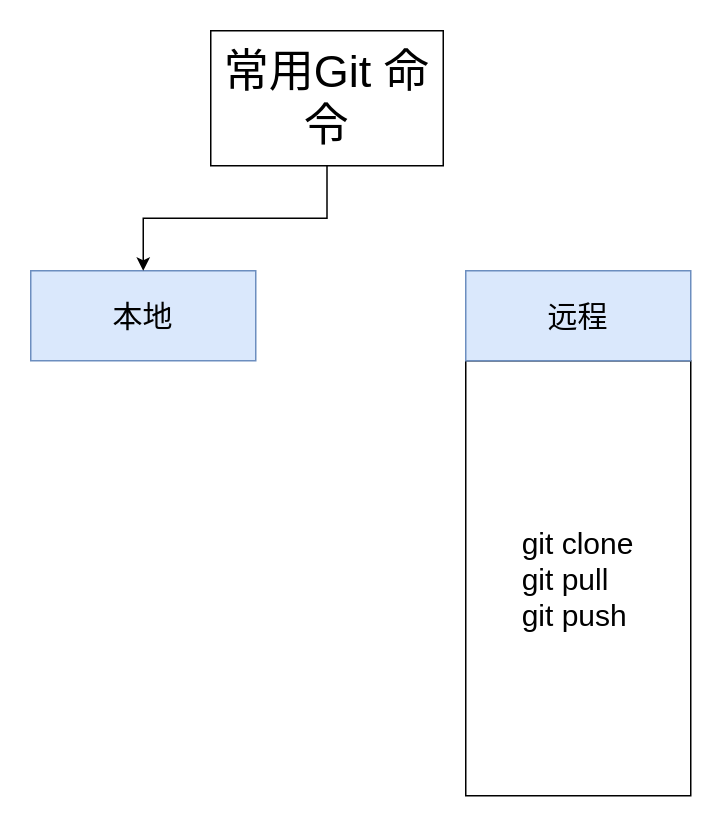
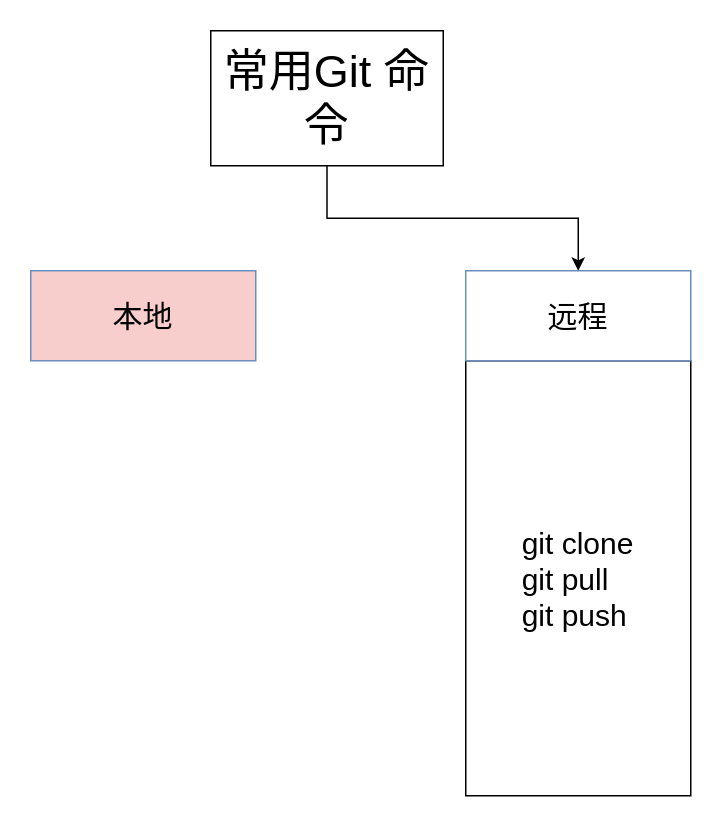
edge "常用Git 命令" -> "本地": removed
edge "常用Git 命令" -> "远程": added
node "本地": fillcolor #dae8fc -> #f8cecc
node "远程": fillcolor #dae8fc -> #ffffff
